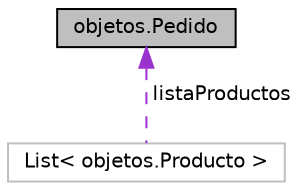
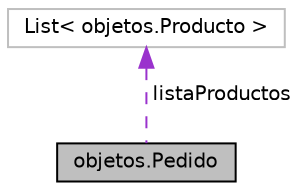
edge "List< objetos.Producto >" -> "objetos.Pedido": reversed
